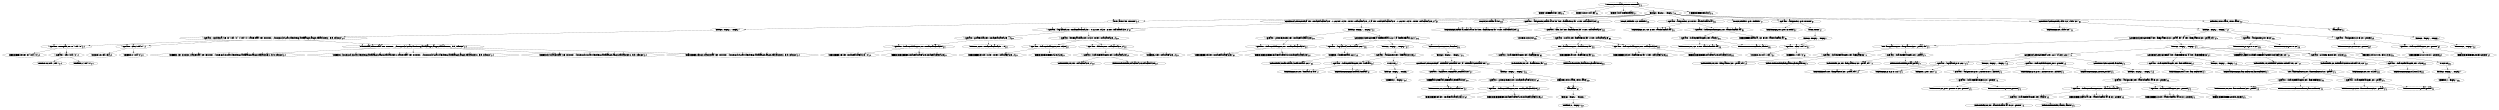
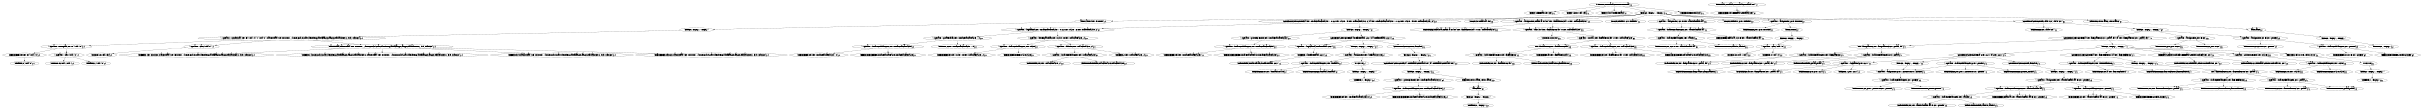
node "(IDENTIFIER,cur,*cur = set->tabList[nHashVal])": removed
edge "(<operator>.cast,(void)(0))" -> "(LITERAL,0,(void)(0))": now "(IDENTIFIER,set,set != ((void *)0))" -> "(LITERAL,0,(void)(0))"
edge "(<operator>.indirectFieldAccess,set->fnEqualFunc)" -> "(FIELD_IDENTIFIER,fnEqualFunc,fnEqualFunc)": now "(IDENTIFIER,cur,set->fnEqualFunc(cur->pData, elt))" -> "(FIELD_IDENTIFIER,fnEqualFunc,fnEqualFunc)"
node "(<operator>.logicalNot,!TIFFHashSetRehash(set))": removed
